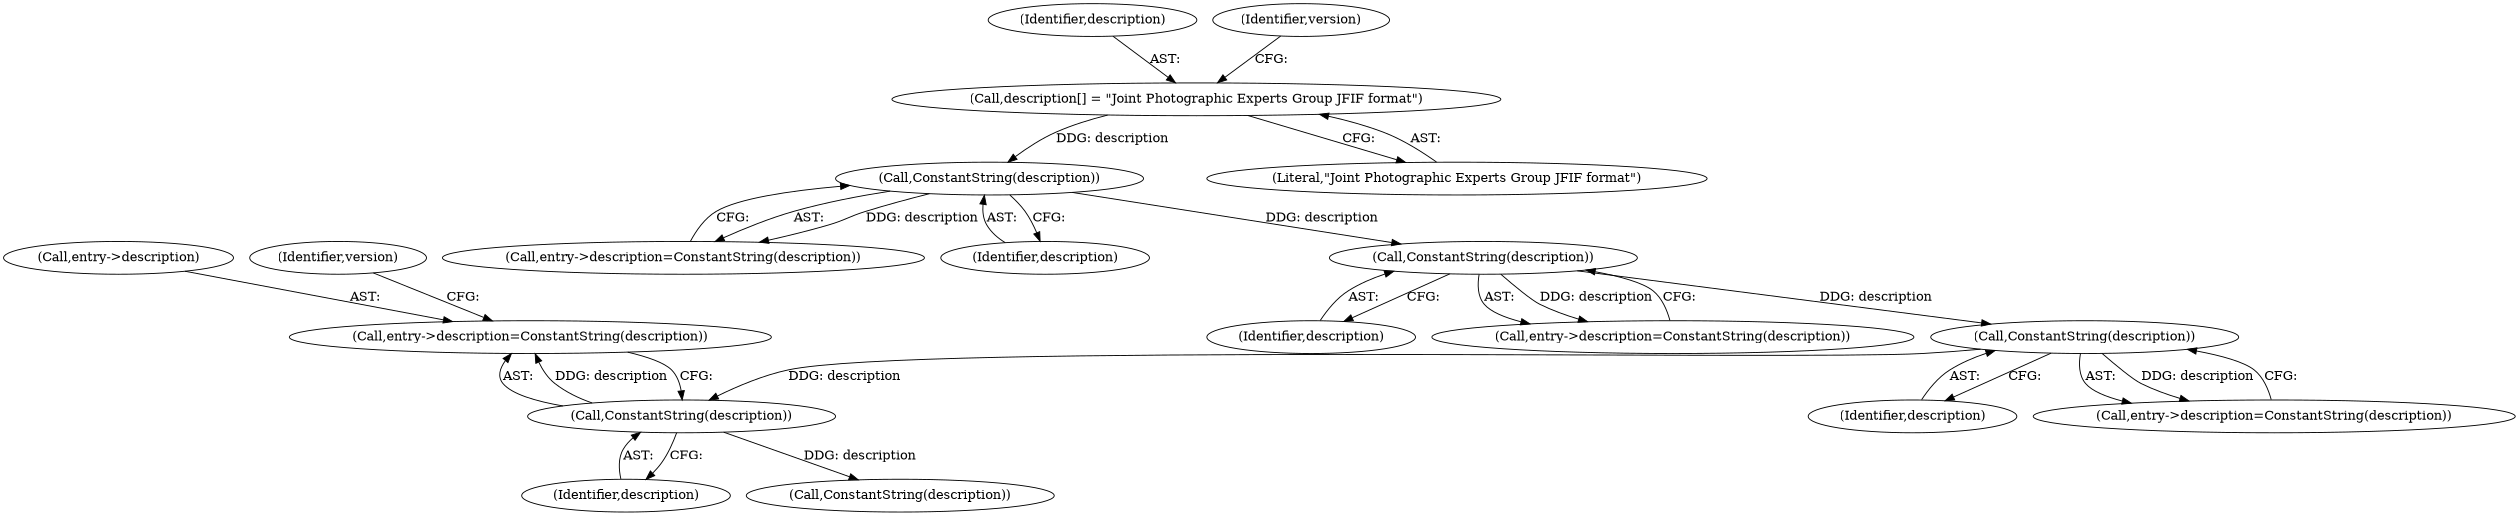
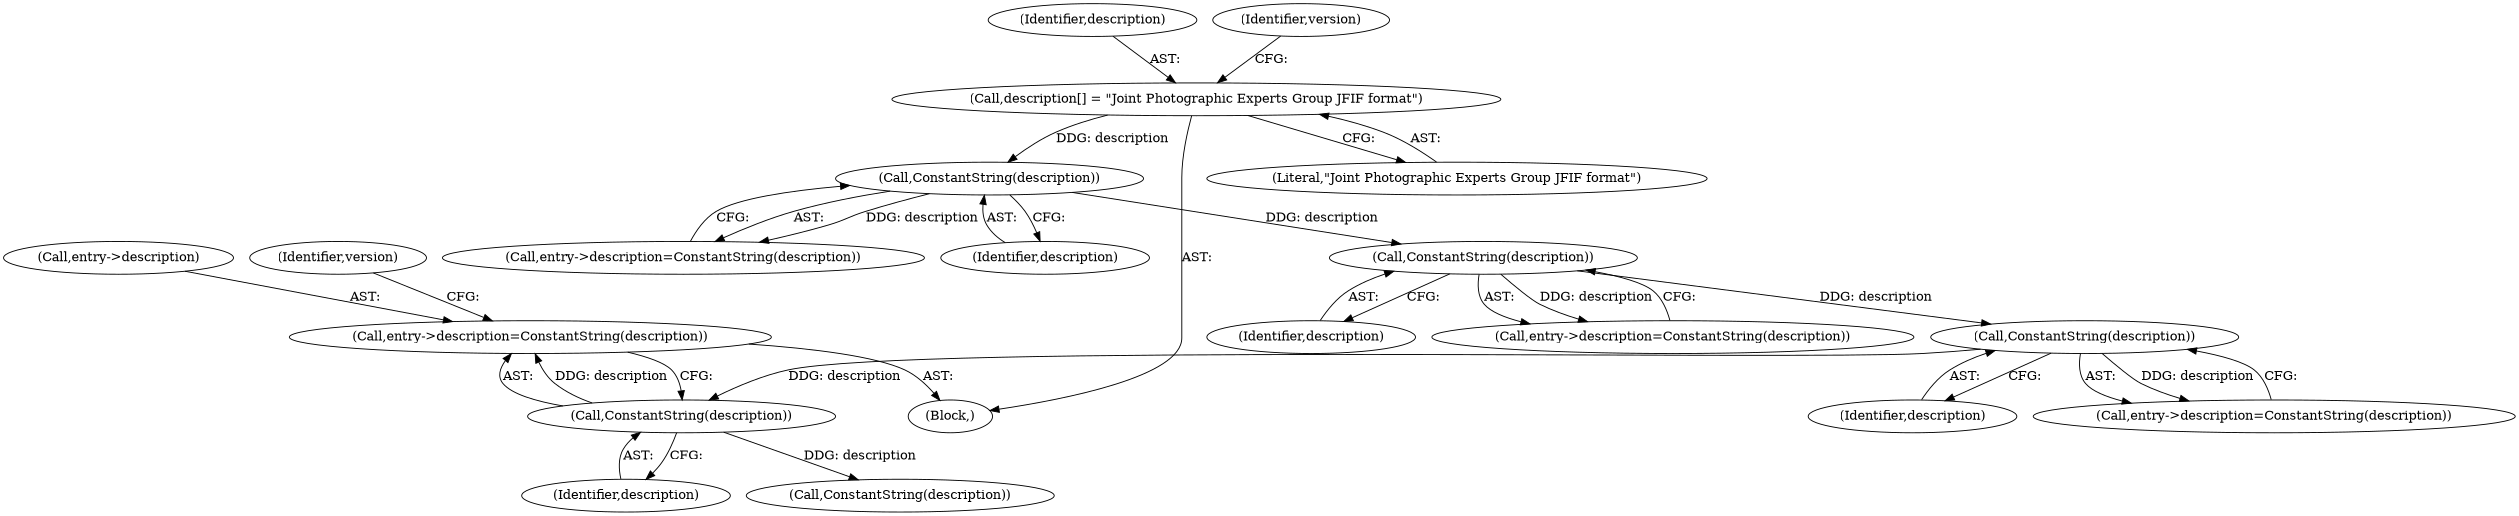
node "(Block,)": added
